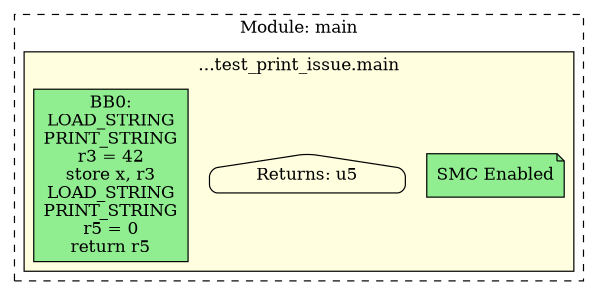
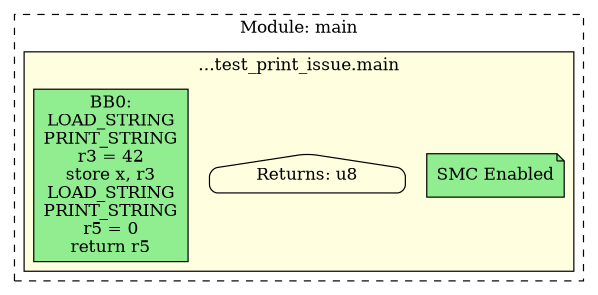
node "Returns: u5": label "Returns: u5" -> "Returns: u8"
